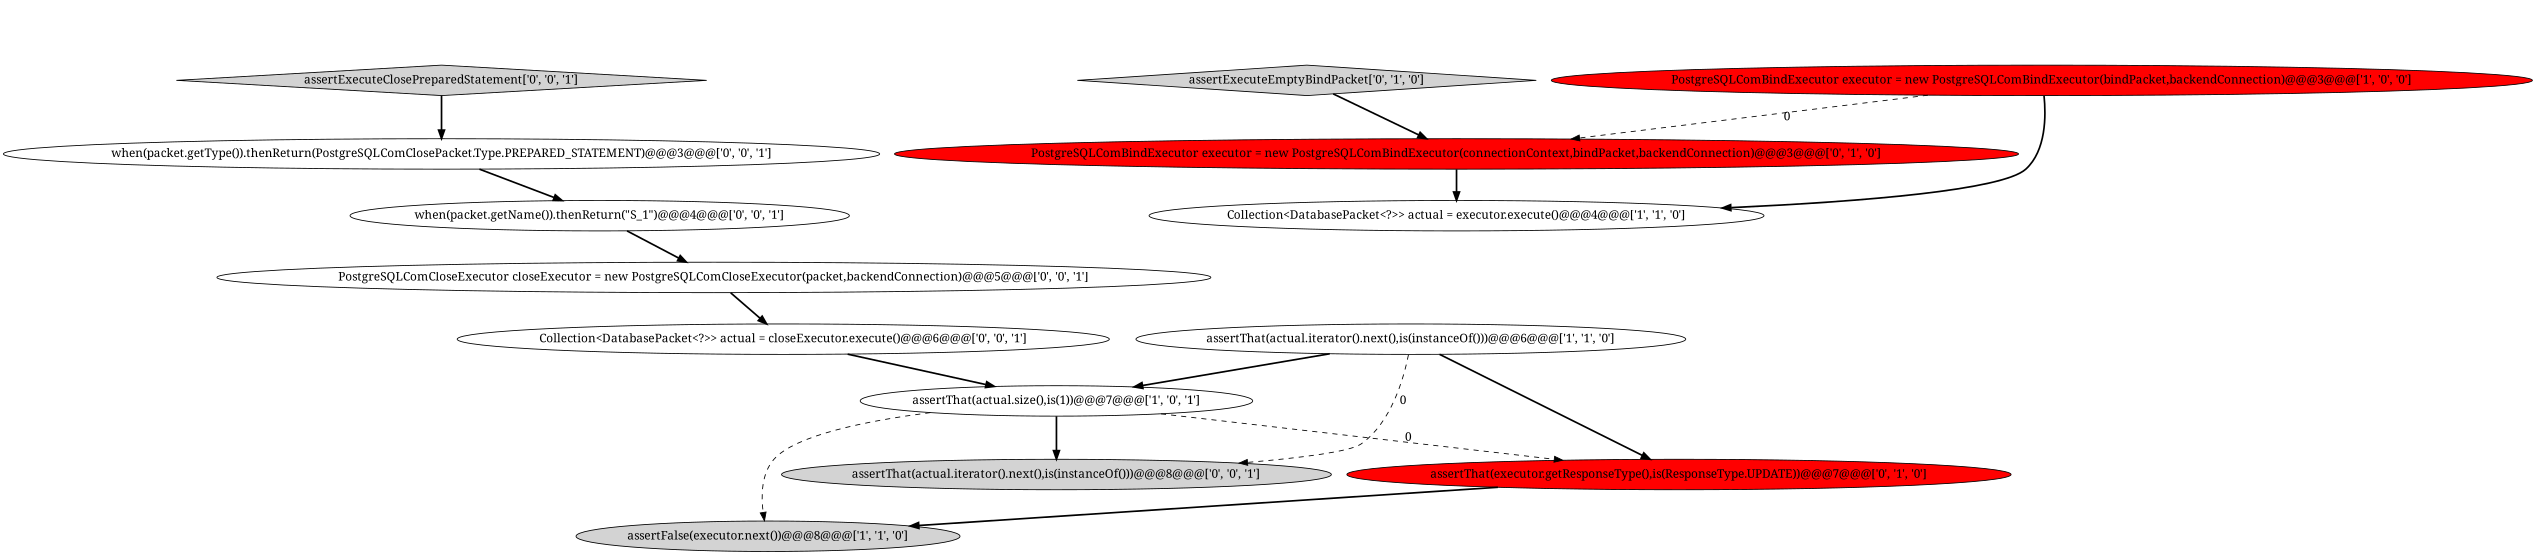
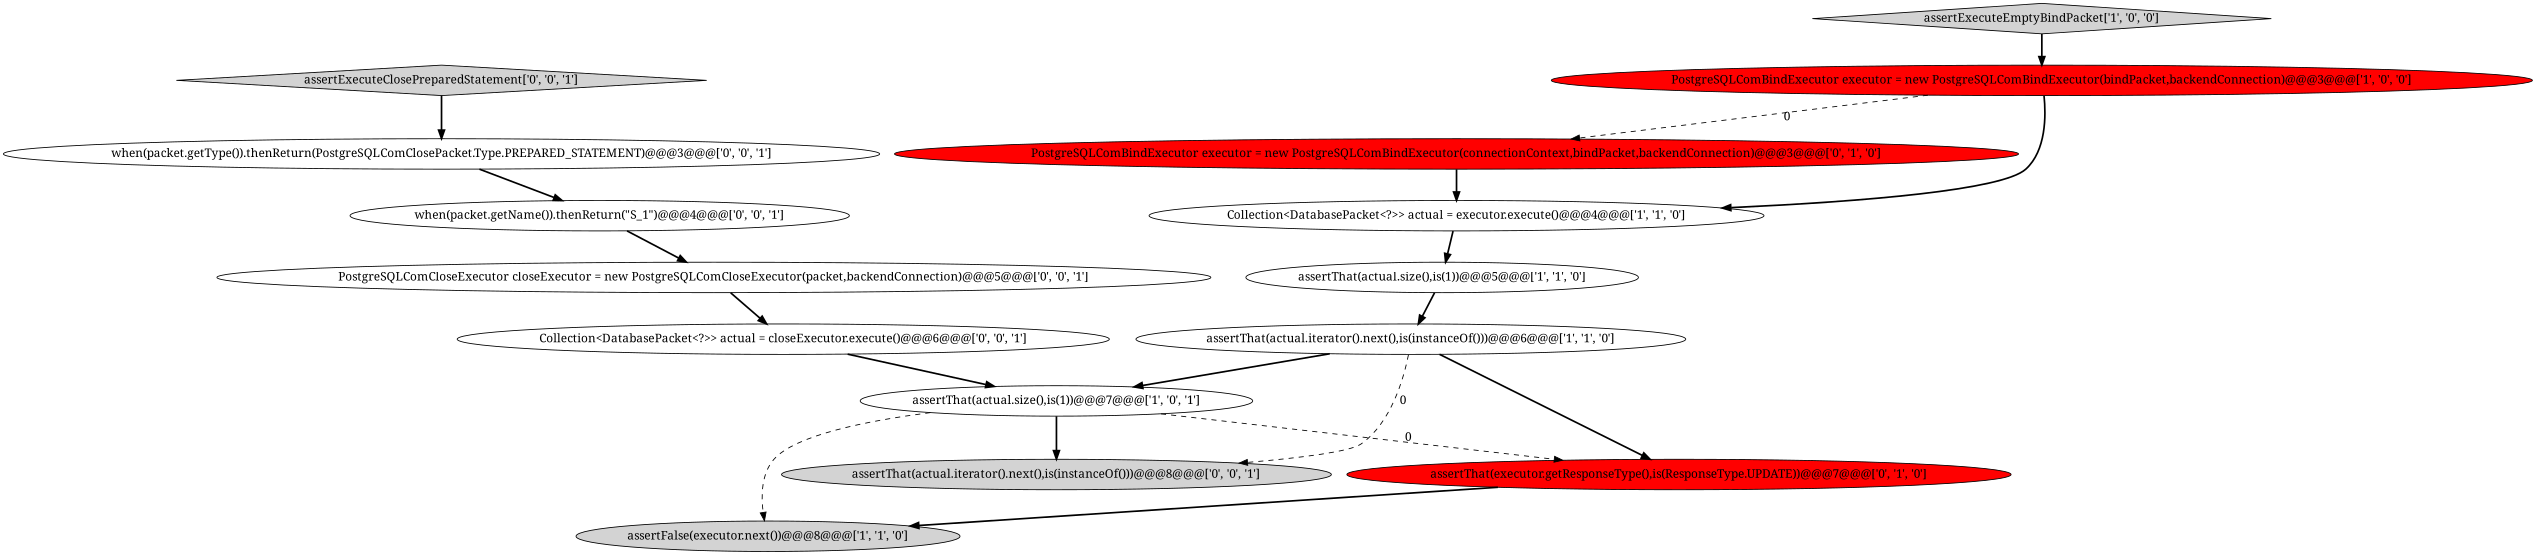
node "assertExecuteEmptyBindPacket['1', '0', '0']": added
node "assertExecuteEmptyBindPacket['0', '1', '0']": removed
node "assertThat(actual.size(),is(1))@@@5@@@['1', '1', '0']": added
